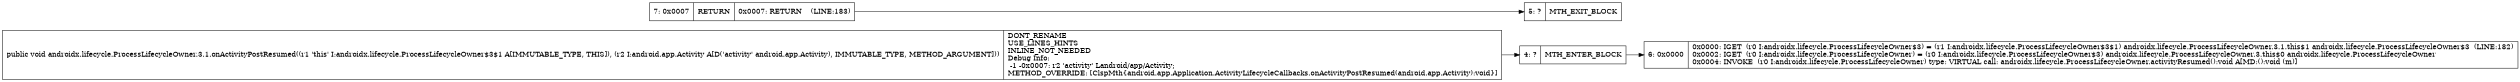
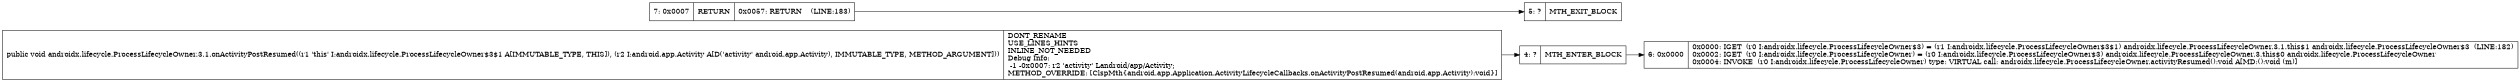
node "7: 0x0007": text "0x0007: RETURN    (LINE:183)" -> "0x0057: RETURN    (LINE:183)"
